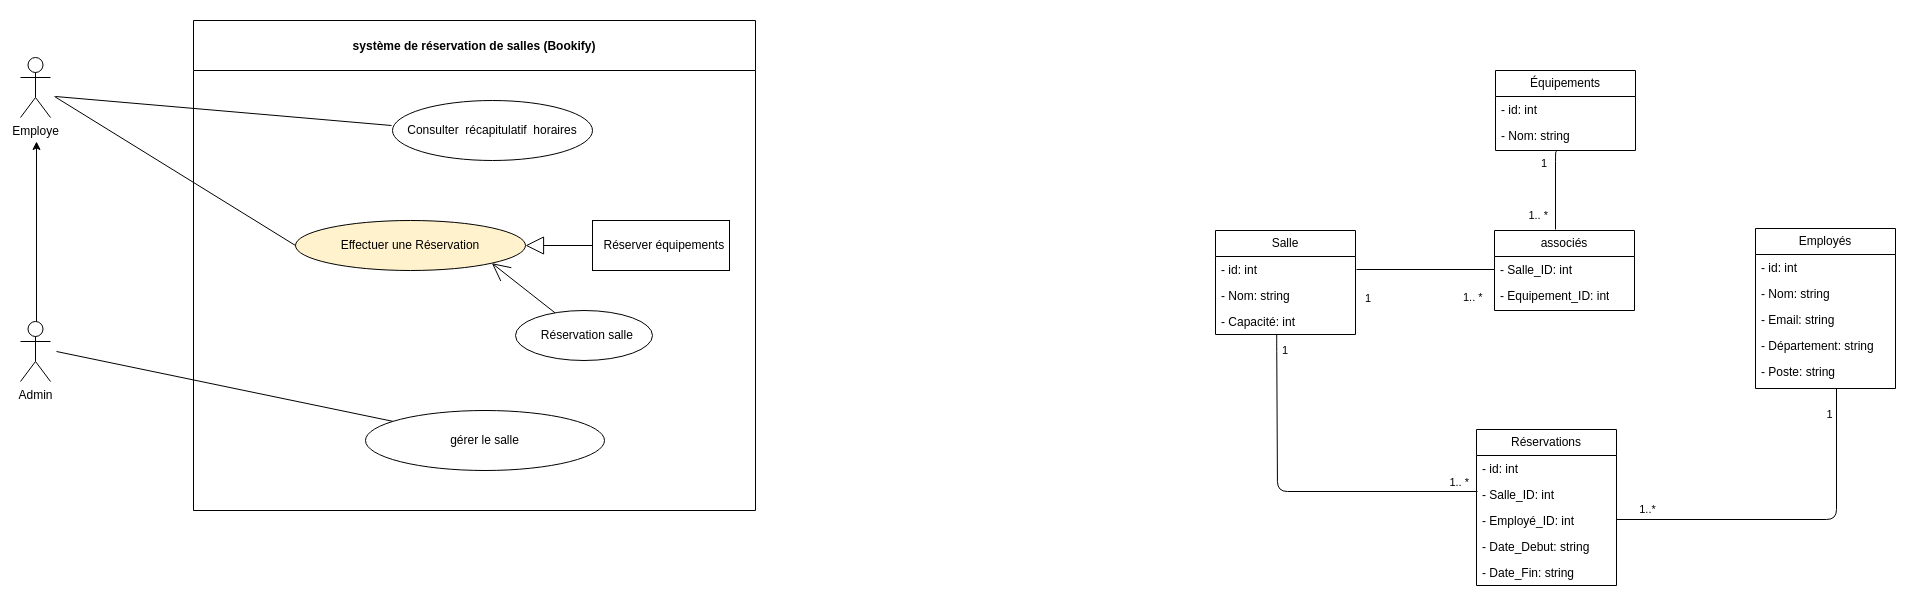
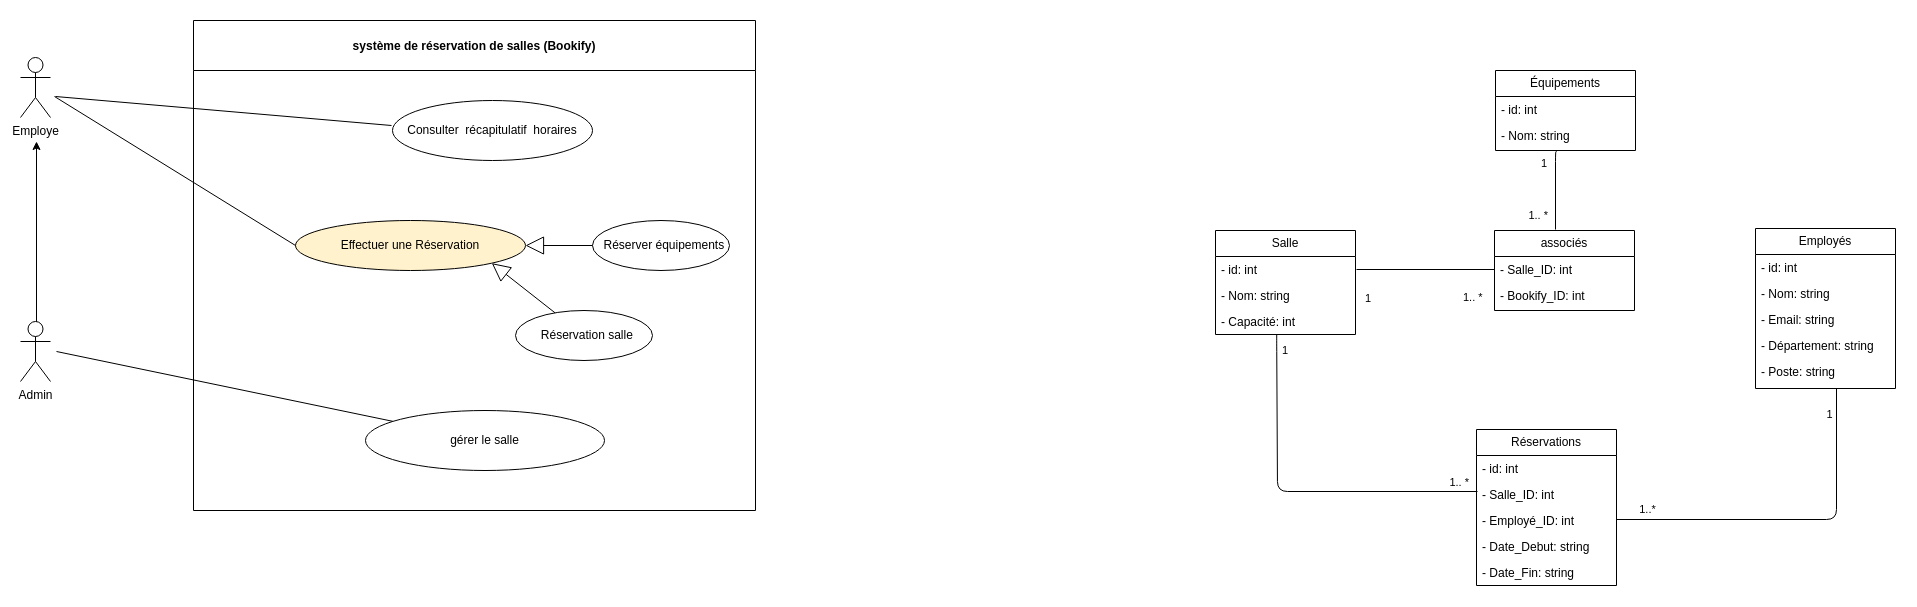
node "Réserver équipements": shape rectangle -> ellipse
edge "Réservation salle" -> "Effectuer une Réservation": arrowhead open -> block
node "- Equipement_ID: int": label "- Equipement_ID: int" -> "- Bookify_ID: int"
